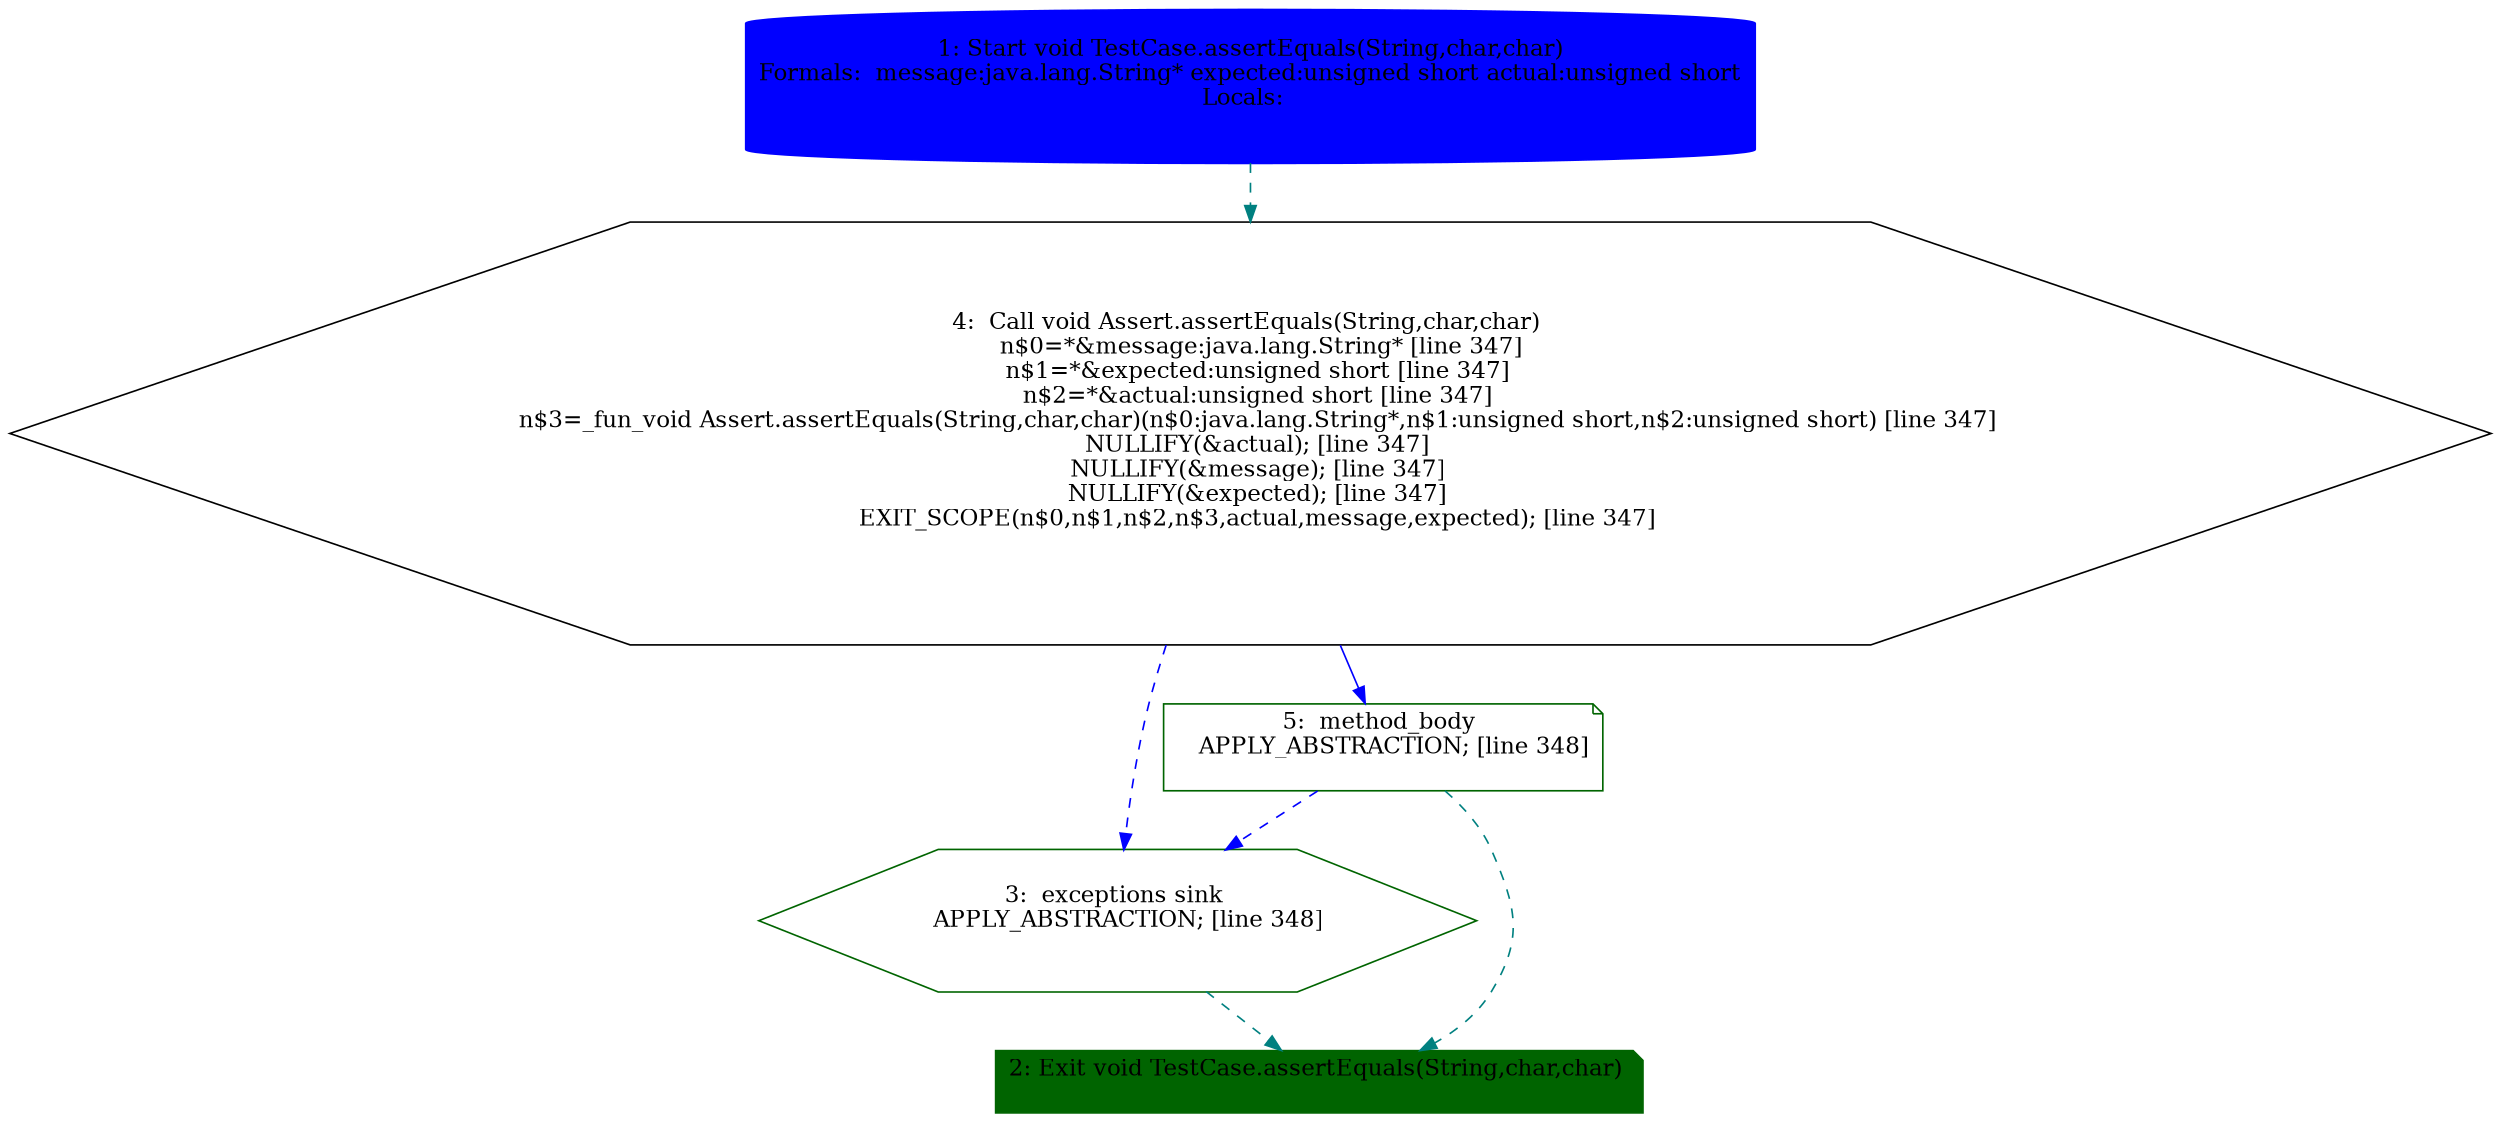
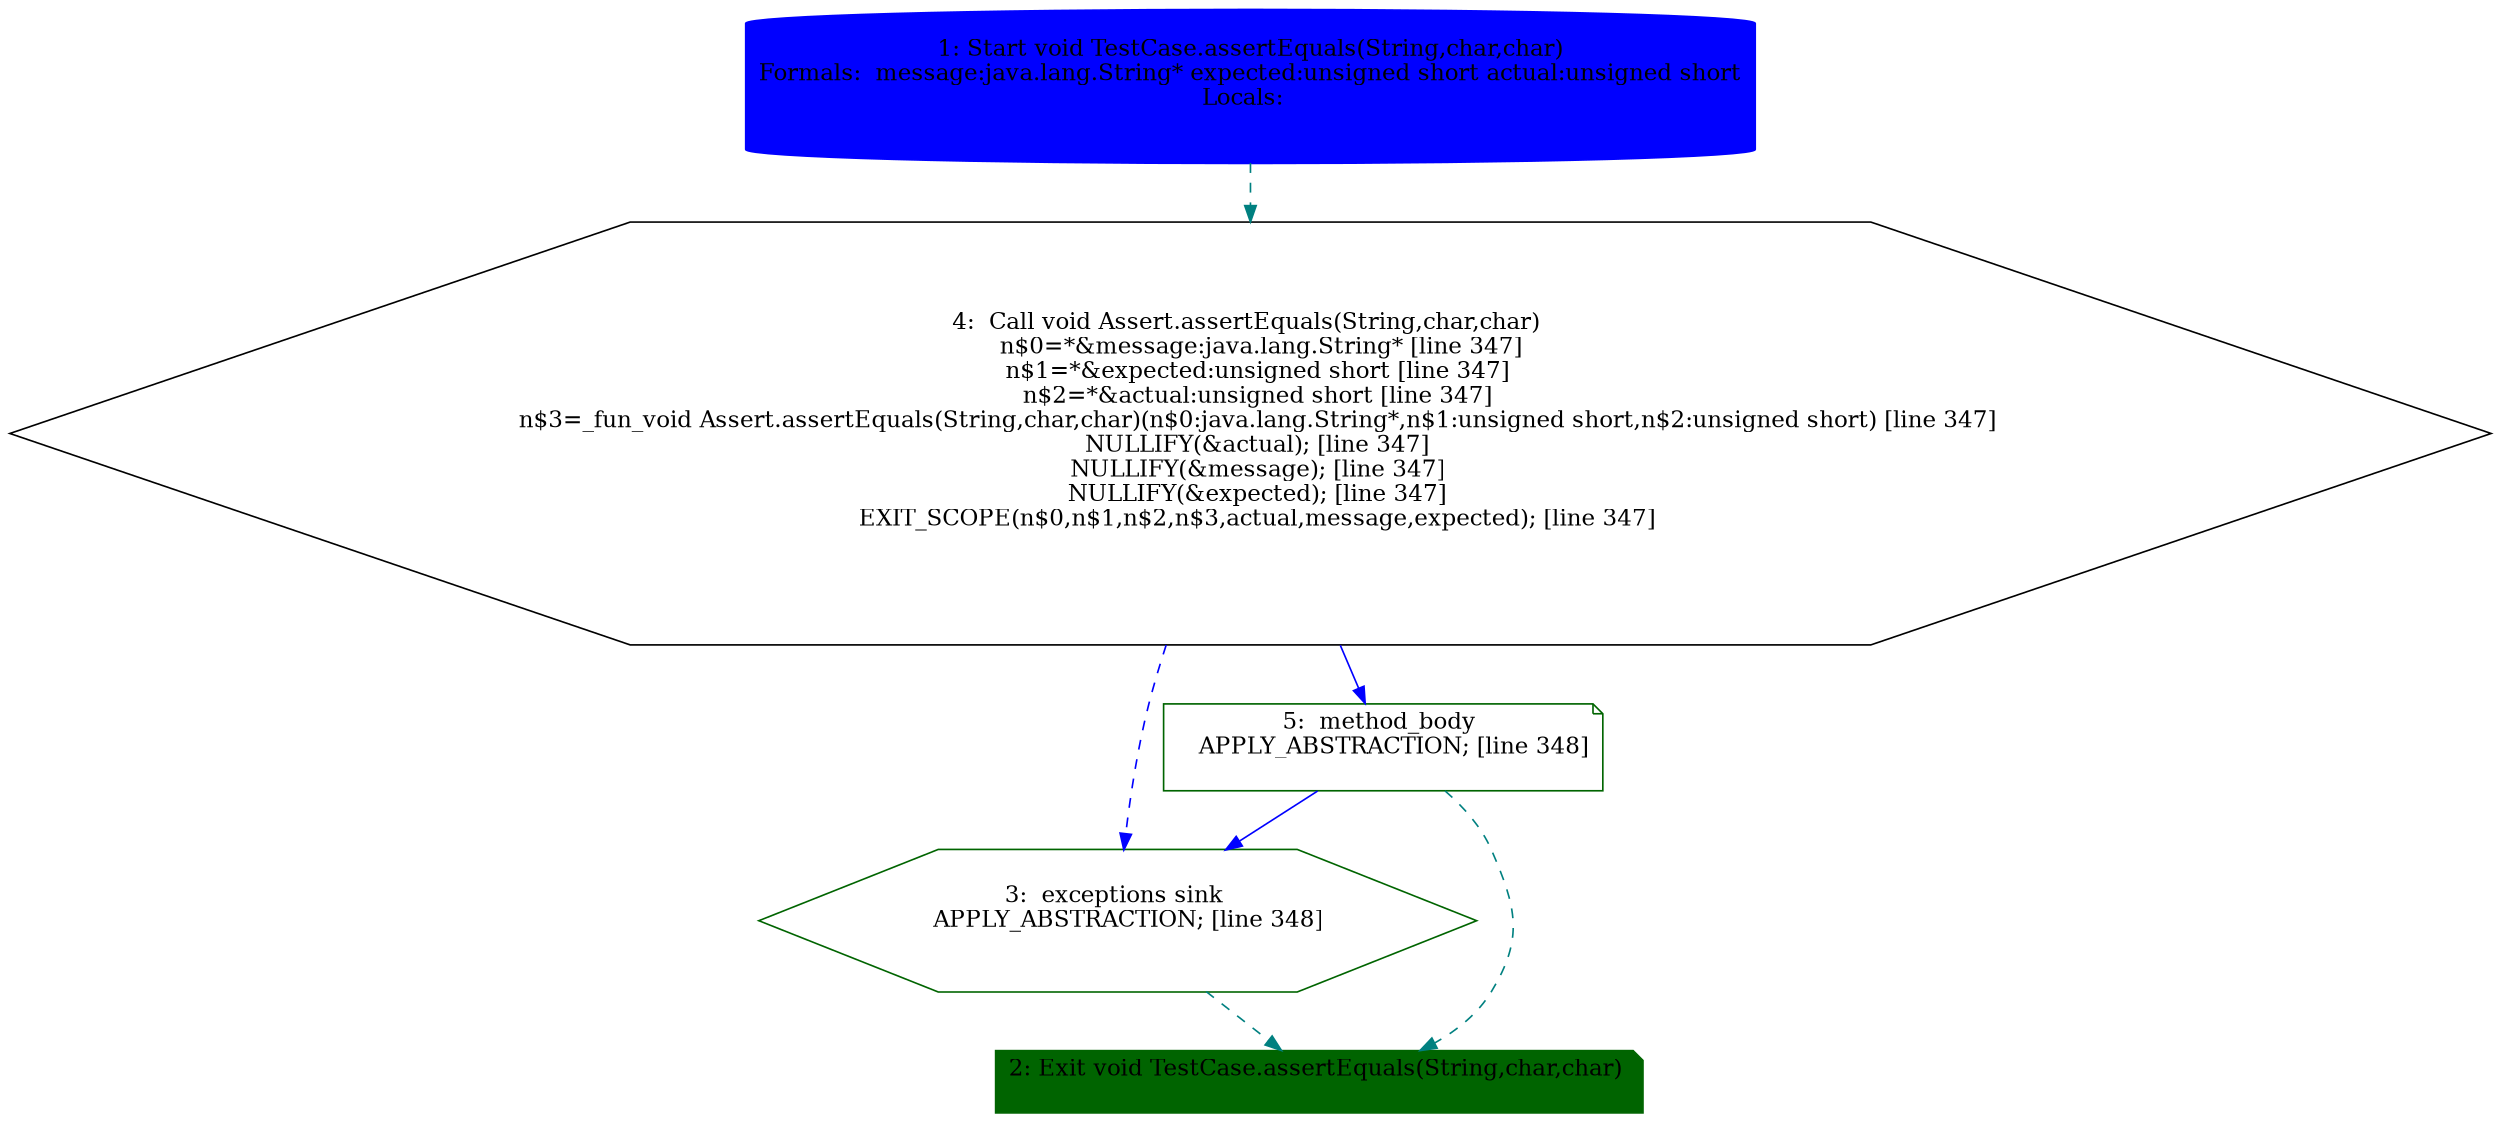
edge "5:  method_body APPLY_ABSTRACTION; [line 348]" -> "3:  exceptions sink APPLY_ABSTRACTION; [line 348]": style dashed -> solid
